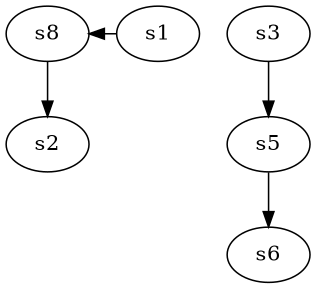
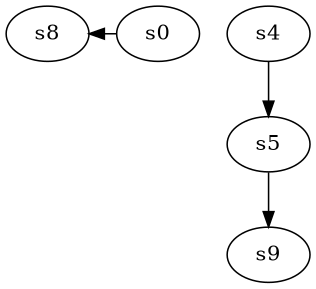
node "s1": label "s1" -> "s0"
node "s3": label "s3" -> "s4"
node "s2": removed
node "s6": label "s6" -> "s9"
